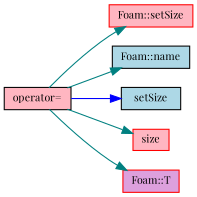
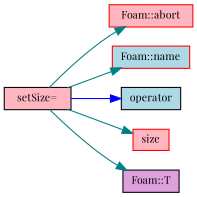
node "Foam::setSize": label "Foam::setSize" -> "Foam::abort"
node "Foam::name": color black -> red
node "operator=": label "operator=" -> "setSize="
node "setSize": label "setSize" -> "operator"
node "Foam::T": color red -> black
